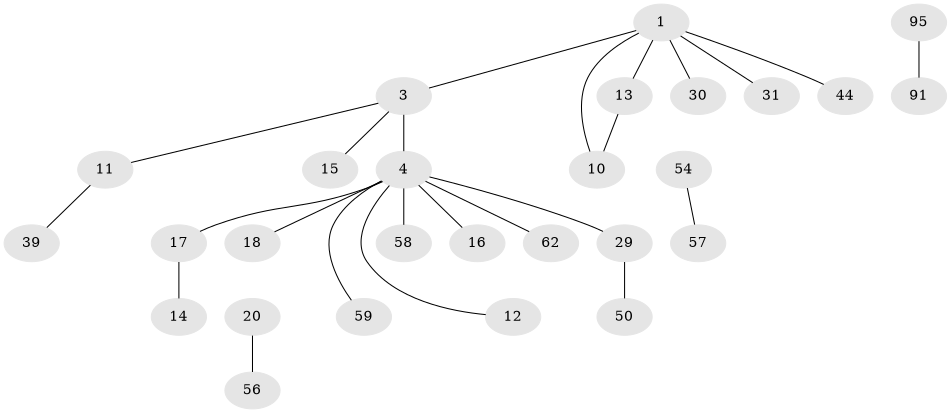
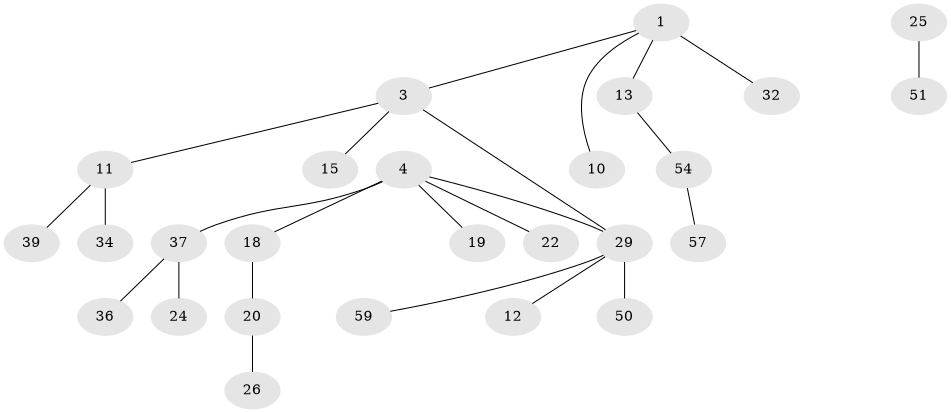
node "95": label "95" -> "25"
node "30": removed
node "31": label "31" -> "32"
node "44": removed
node "91": label "91" -> "51"
edge "3" -- "4": now "3" -- "29"
edge "13" -- "10": now "13" -- "54"
edge "4" -- "59": now "29" -- "59"
node "34": added
node "17": label "17" -> "37"
node "58": removed
node "16": label "16" -> "19"
node "62": label "62" -> "22"
edge "4" -- "12": now "29" -- "12"
edge "18" -- "20": added
node "36": added
node "14": label "14" -> "24"
node "56": label "56" -> "26"
